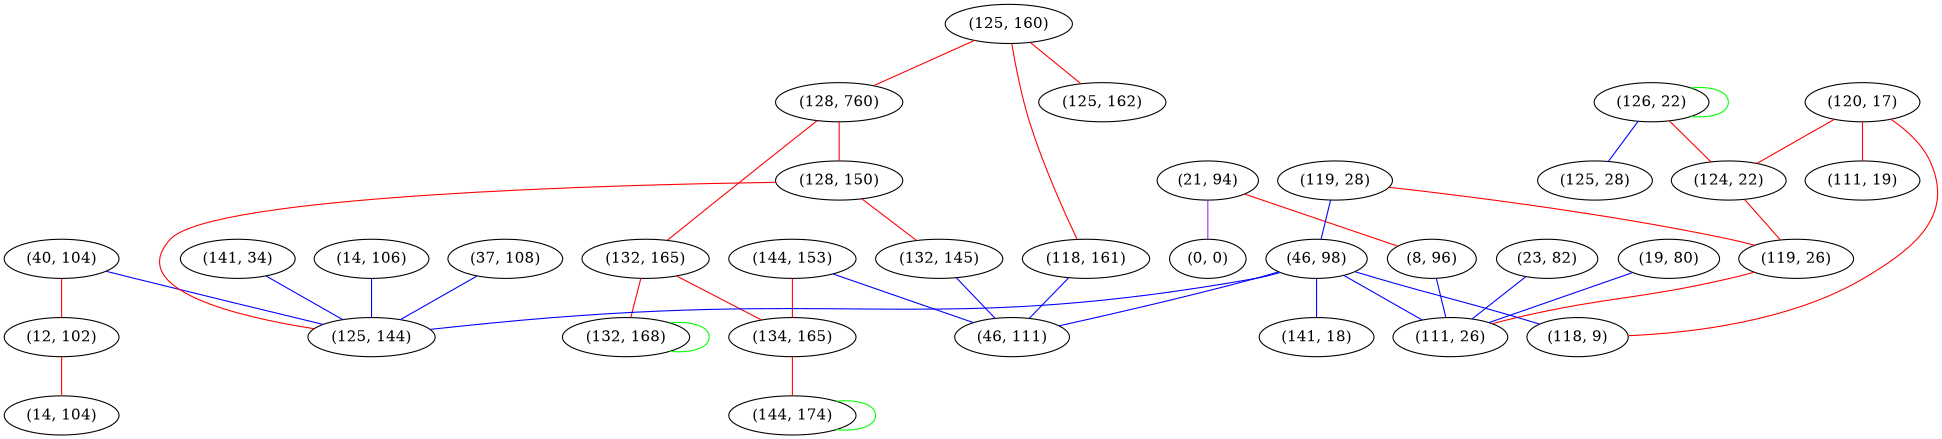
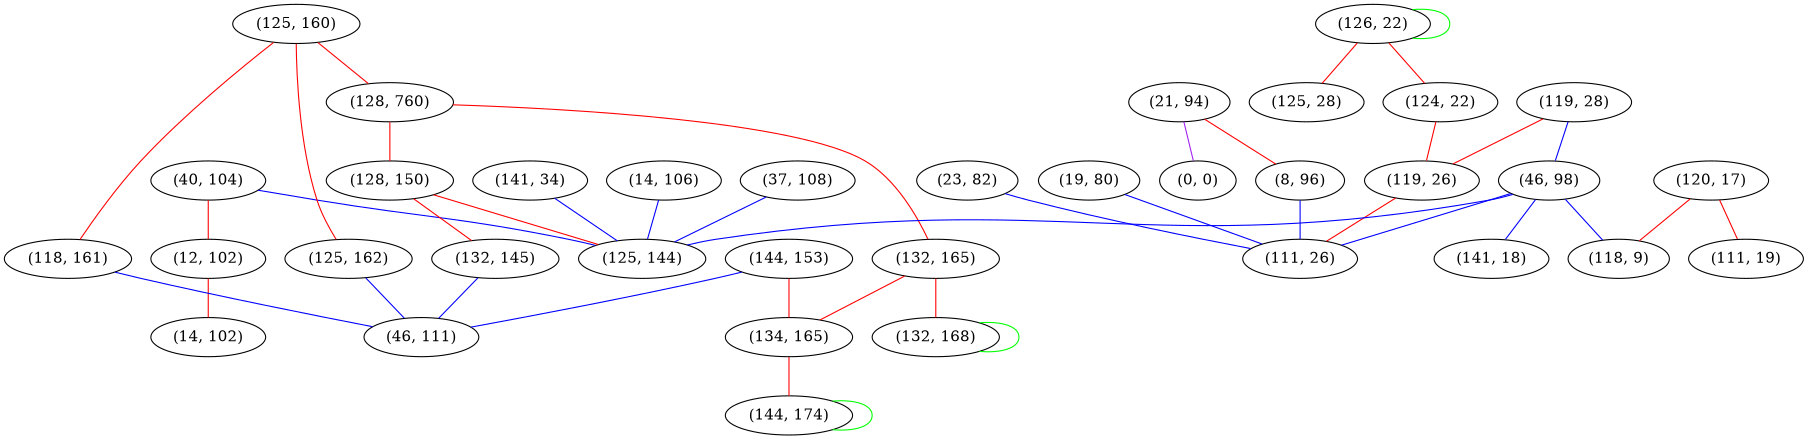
edge "(126, 22)" -- "(125, 28)": color blue -> red
edge "(120, 17)" -- "(124, 22)": removed
edge "(46, 98)" -- "(46, 111)": now "(125, 162)" -- "(46, 111)"
node "(14, 104)": label "(14, 104)" -> "(14, 102)"
